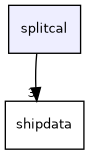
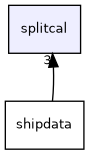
edge "splitcal" -> "shipdata": reversed
